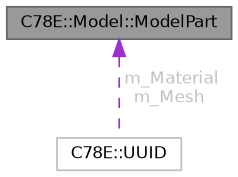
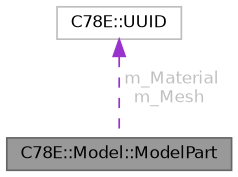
edge "C78E::UUID" -> "C78E::Model::ModelPart": reversed
